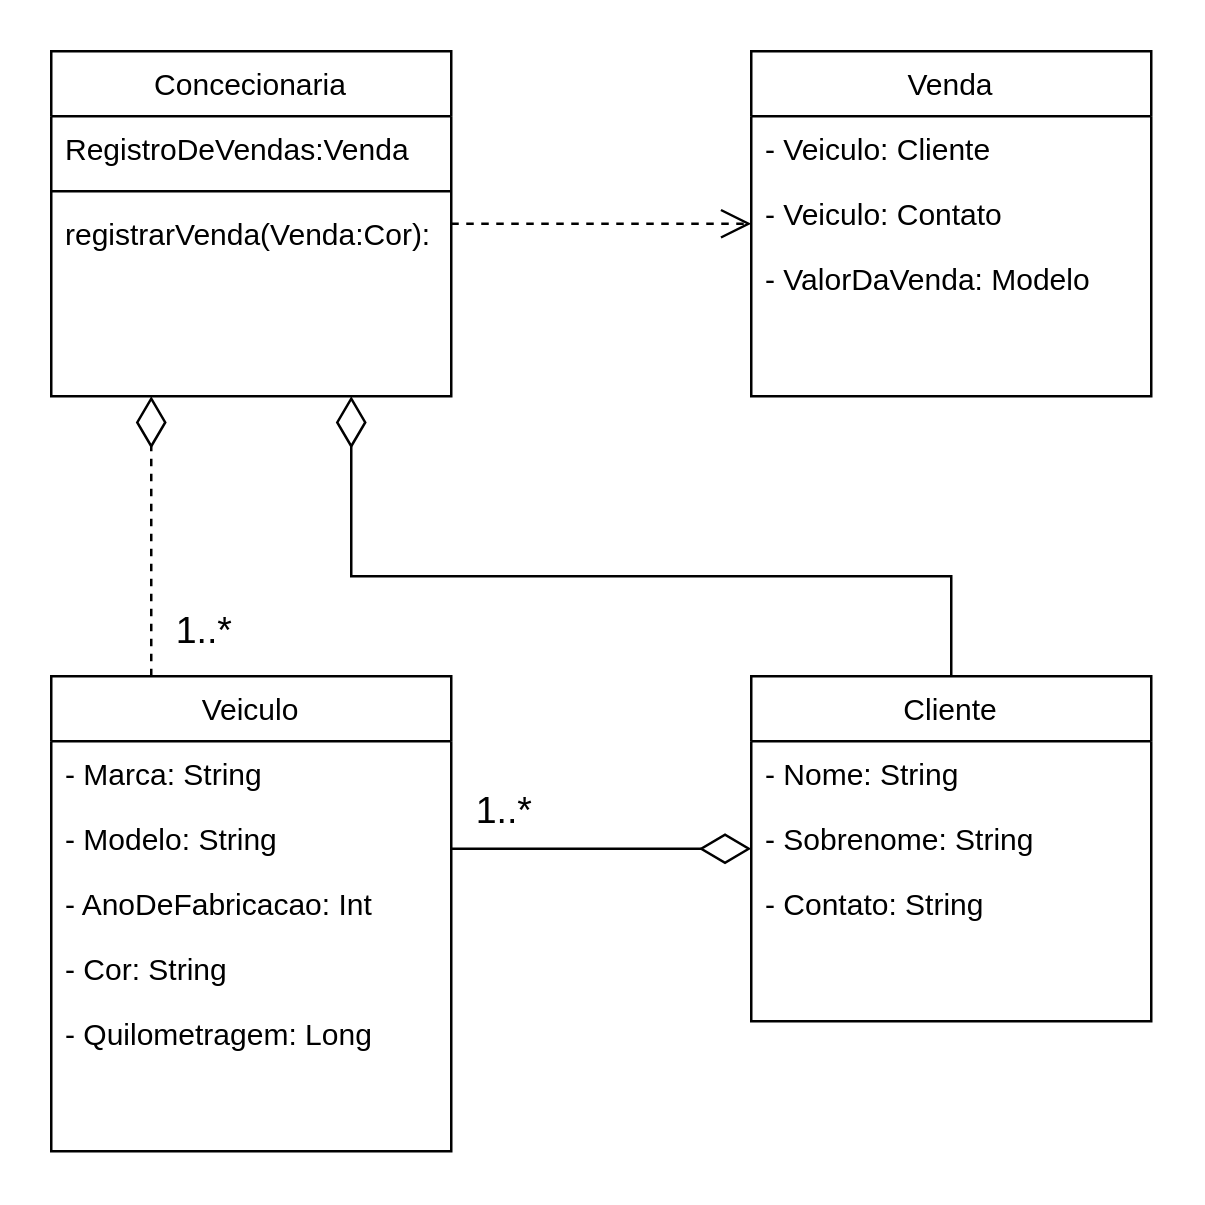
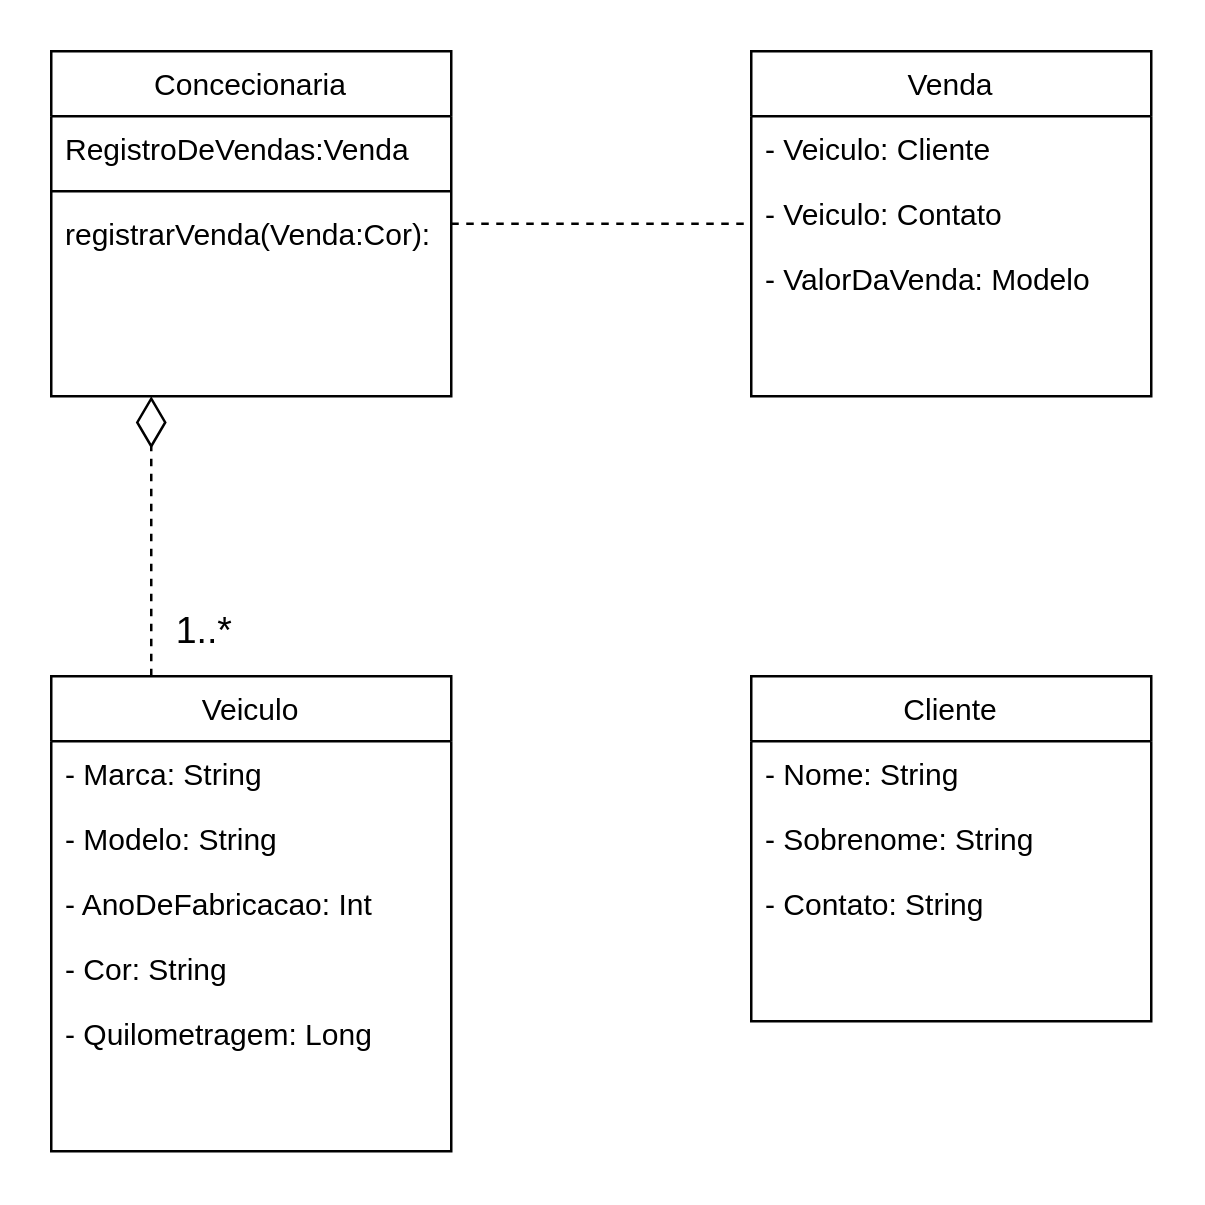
edge "Concecionaria" -> "Venda": arrowhead open -> none
edge "Cliente" -> "Concecionaria": removed
edge "Veiculo" -> "Cliente": removed, label "1..*"
